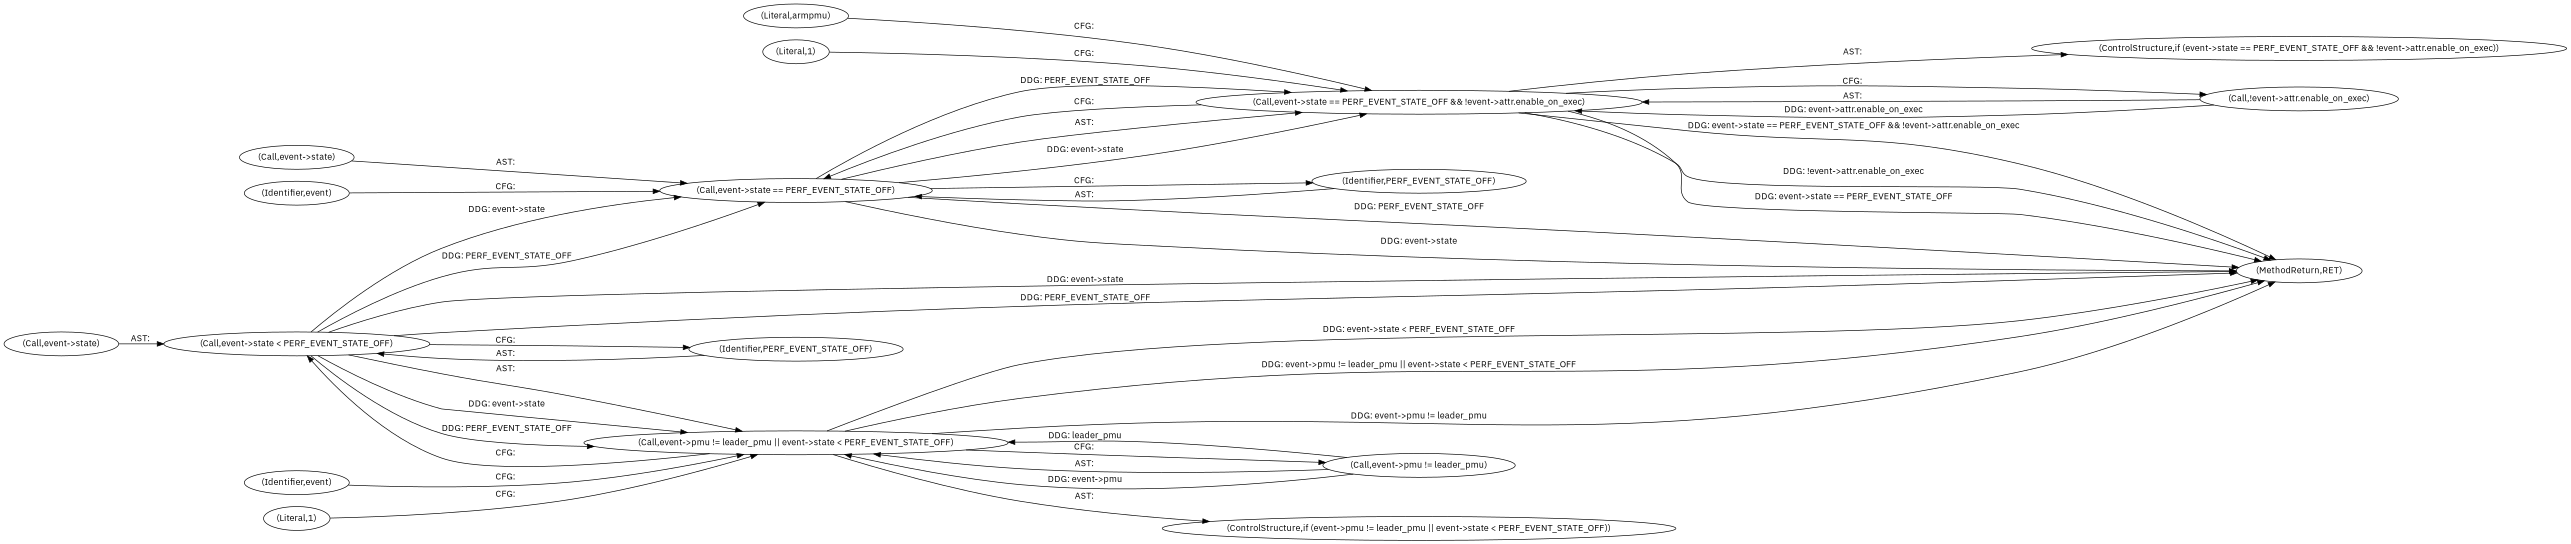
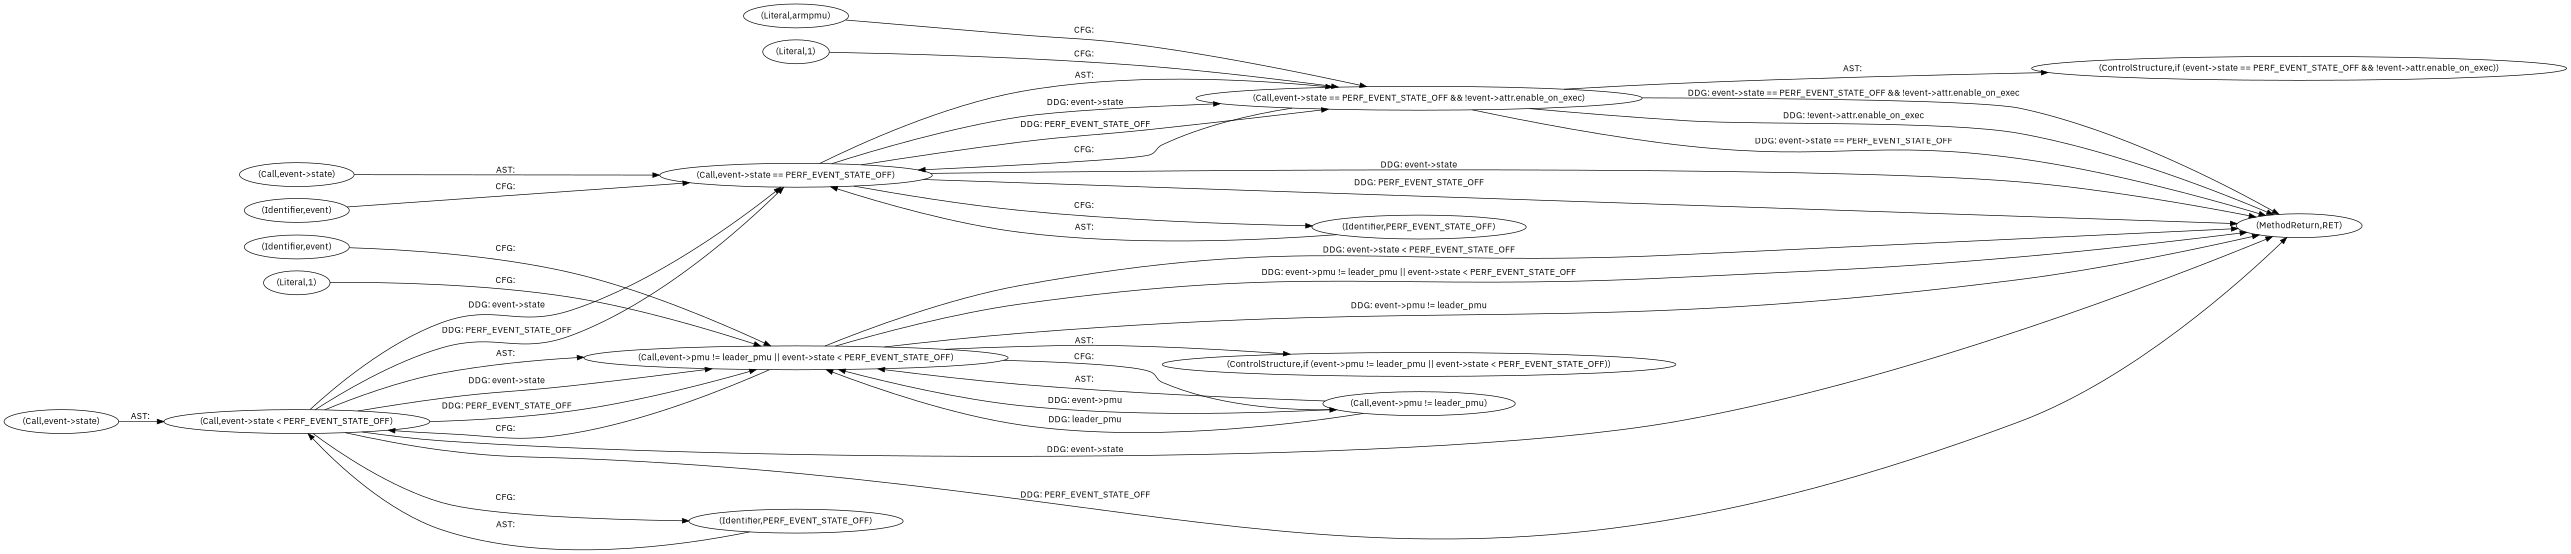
node "(Call,!event->attr.enable_on_exec)": removed
